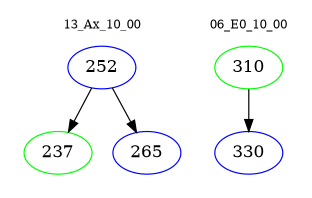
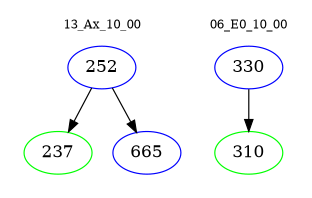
edge "310" -> "330": reversed
node "265": label "265" -> "665"
